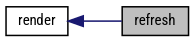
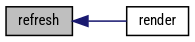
edge "refresh" -> "render": reversed
